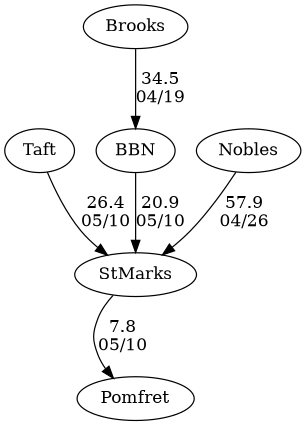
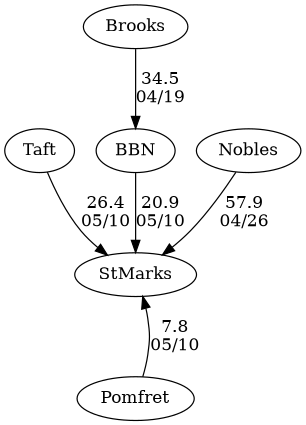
edge "StMarks" -> "Pomfret": reversed
